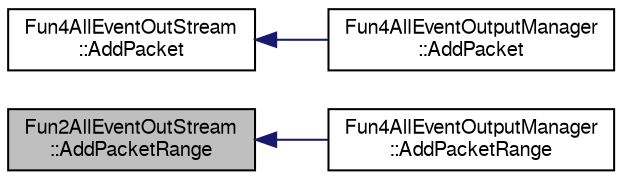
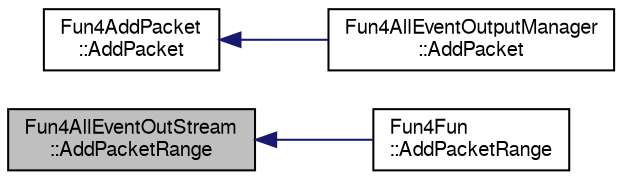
node "Fun4AllEventOutStream ::AddPacket": label "Fun4AllEventOutStream ::AddPacket" -> "Fun4AddPacket ::AddPacket"
node "Fun2AllEventOutStream ::AddPacketRange": label "Fun2AllEventOutStream ::AddPacketRange" -> "Fun4AllEventOutStream ::AddPacketRange"
node "Fun4AllEventOutputManager ::AddPacketRange": label "Fun4AllEventOutputManager ::AddPacketRange" -> "Fun4Fun ::AddPacketRange"
